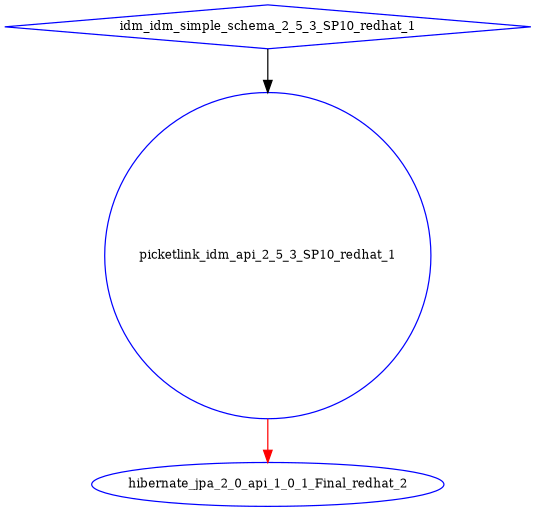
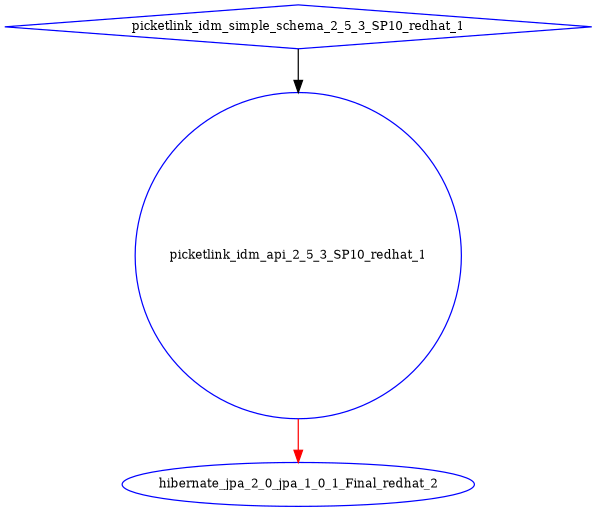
node "idm_idm_simple_schema_2_5_3_SP10_redhat_1": label "idm_idm_simple_schema_2_5_3_SP10_redhat_1" -> "picketlink_idm_simple_schema_2_5_3_SP10_redhat_1"
node "hibernate_jpa_2_0_api_1_0_1_Final_redhat_2": label "hibernate_jpa_2_0_api_1_0_1_Final_redhat_2" -> "hibernate_jpa_2_0_jpa_1_0_1_Final_redhat_2"
